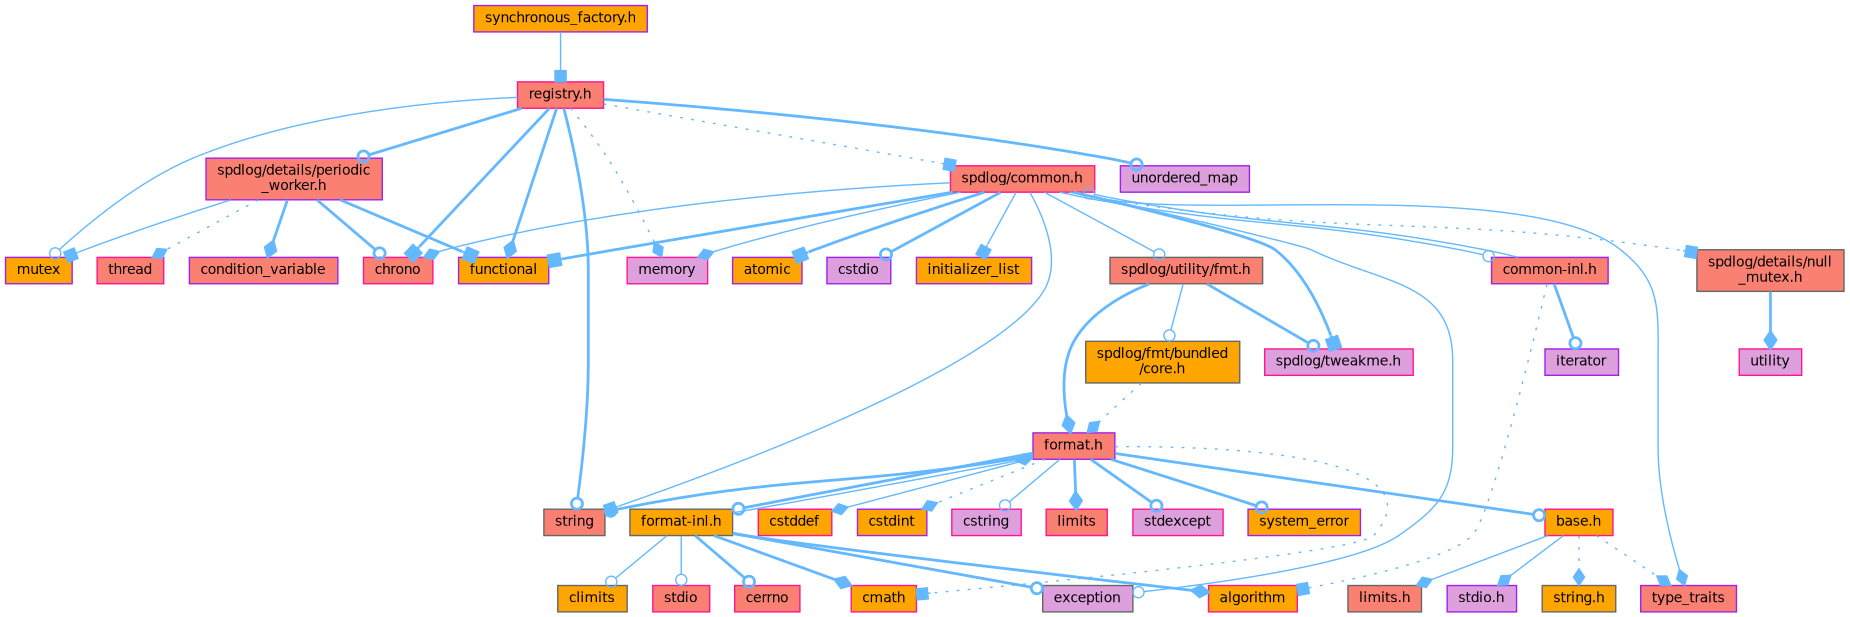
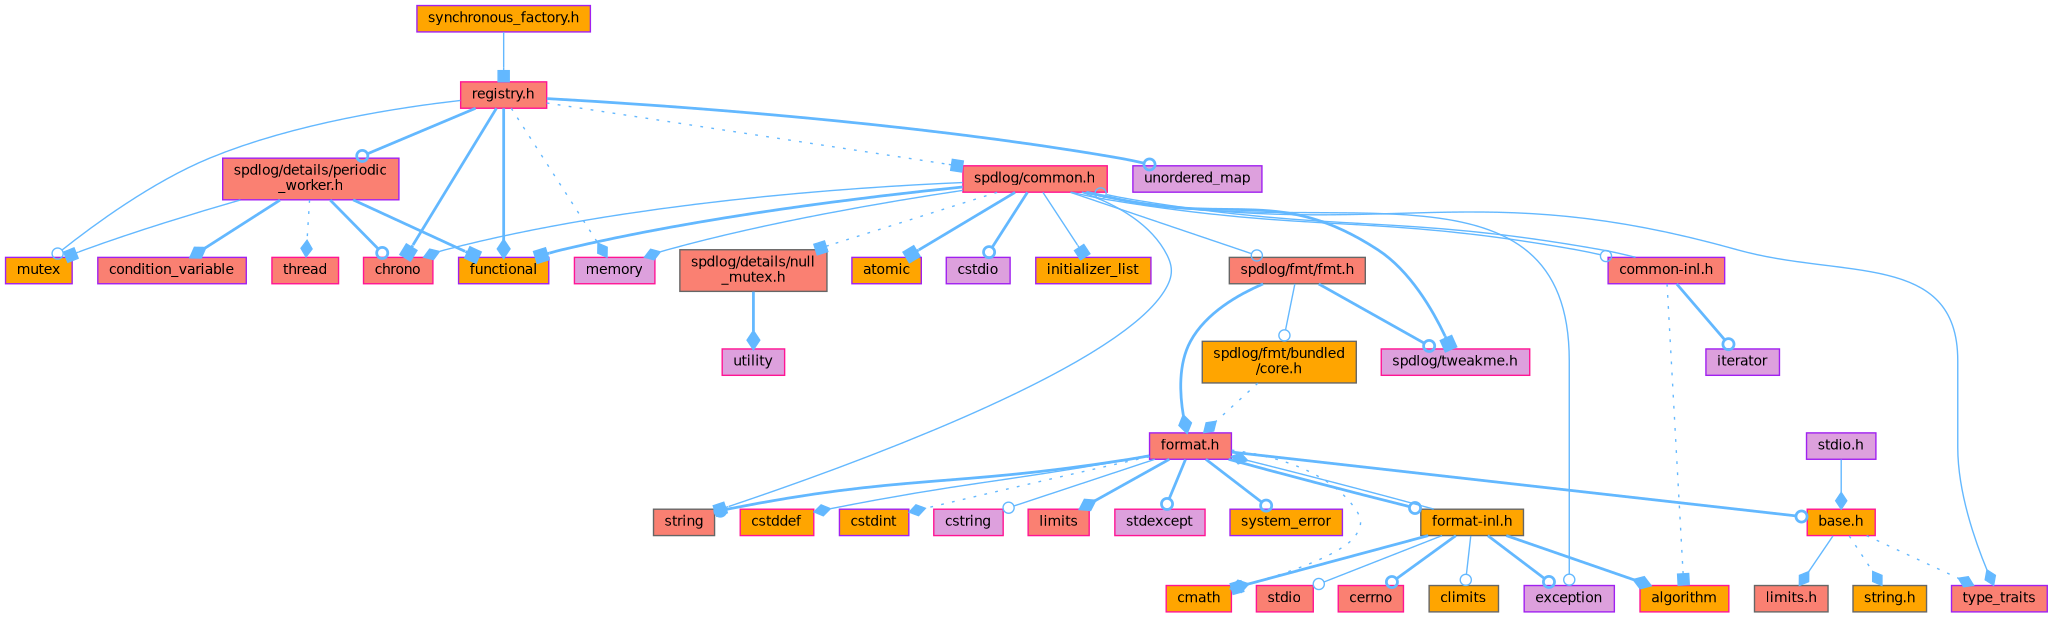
node "spdlog/utility/fmt.h": label "spdlog/utility/fmt.h" -> "spdlog/fmt/fmt.h"
edge "registry.h" -> "string": removed
edge "base.h" -> "stdio.h": reversed
node "exception": color gray40 -> purple
